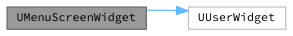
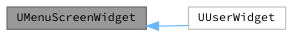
edge "UMenuScreenWidget" -> "UUserWidget": reversed
